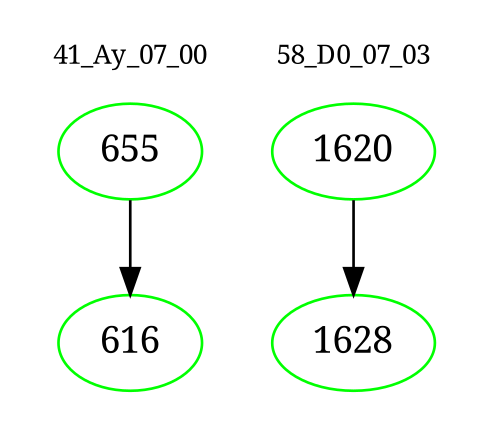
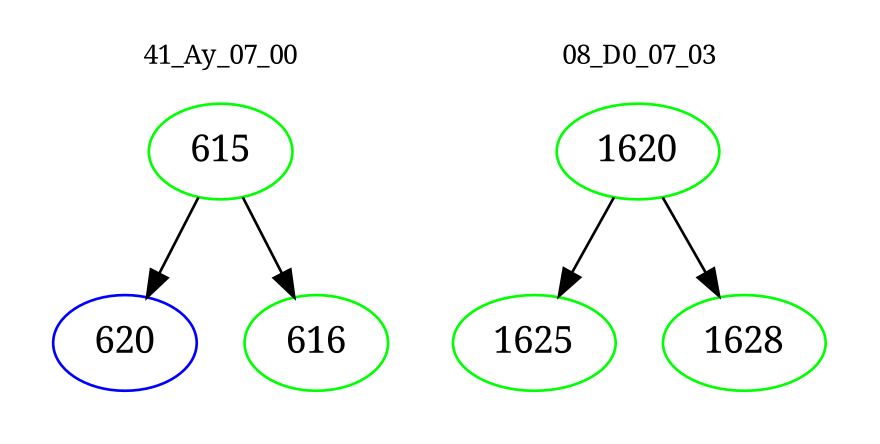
cluster "58_D0_07_03": label "58_D0_07_03" -> "08_D0_07_03"
node "655": label "655" -> "615"
node "620": added
node "1625": added
